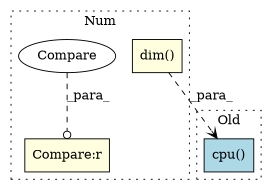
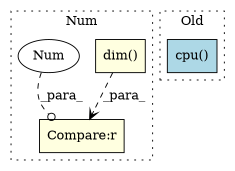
node "Compare": label "Compare" -> "Num"
edge "dim()" -> "cpu()": now "dim()" -> "Compare:r"
